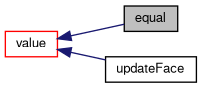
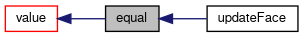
edge "updateFace" -> "value": now "updateFace" -> "equal"
